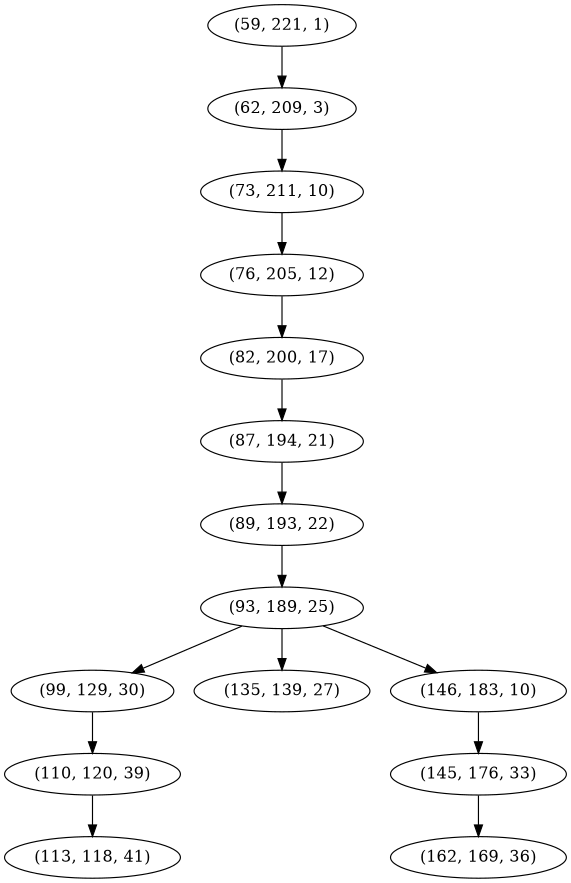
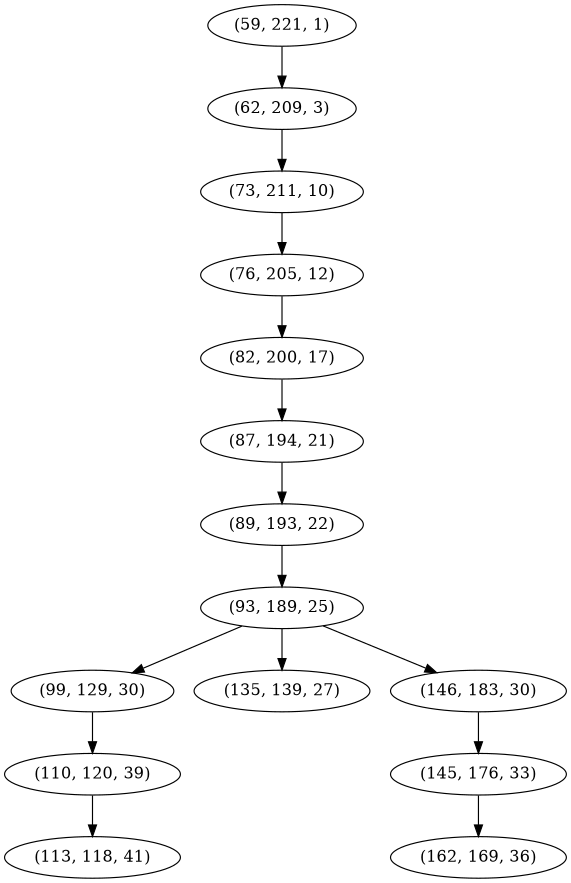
node "(146, 183, 10)": label "(146, 183, 10)" -> "(146, 183, 30)"
